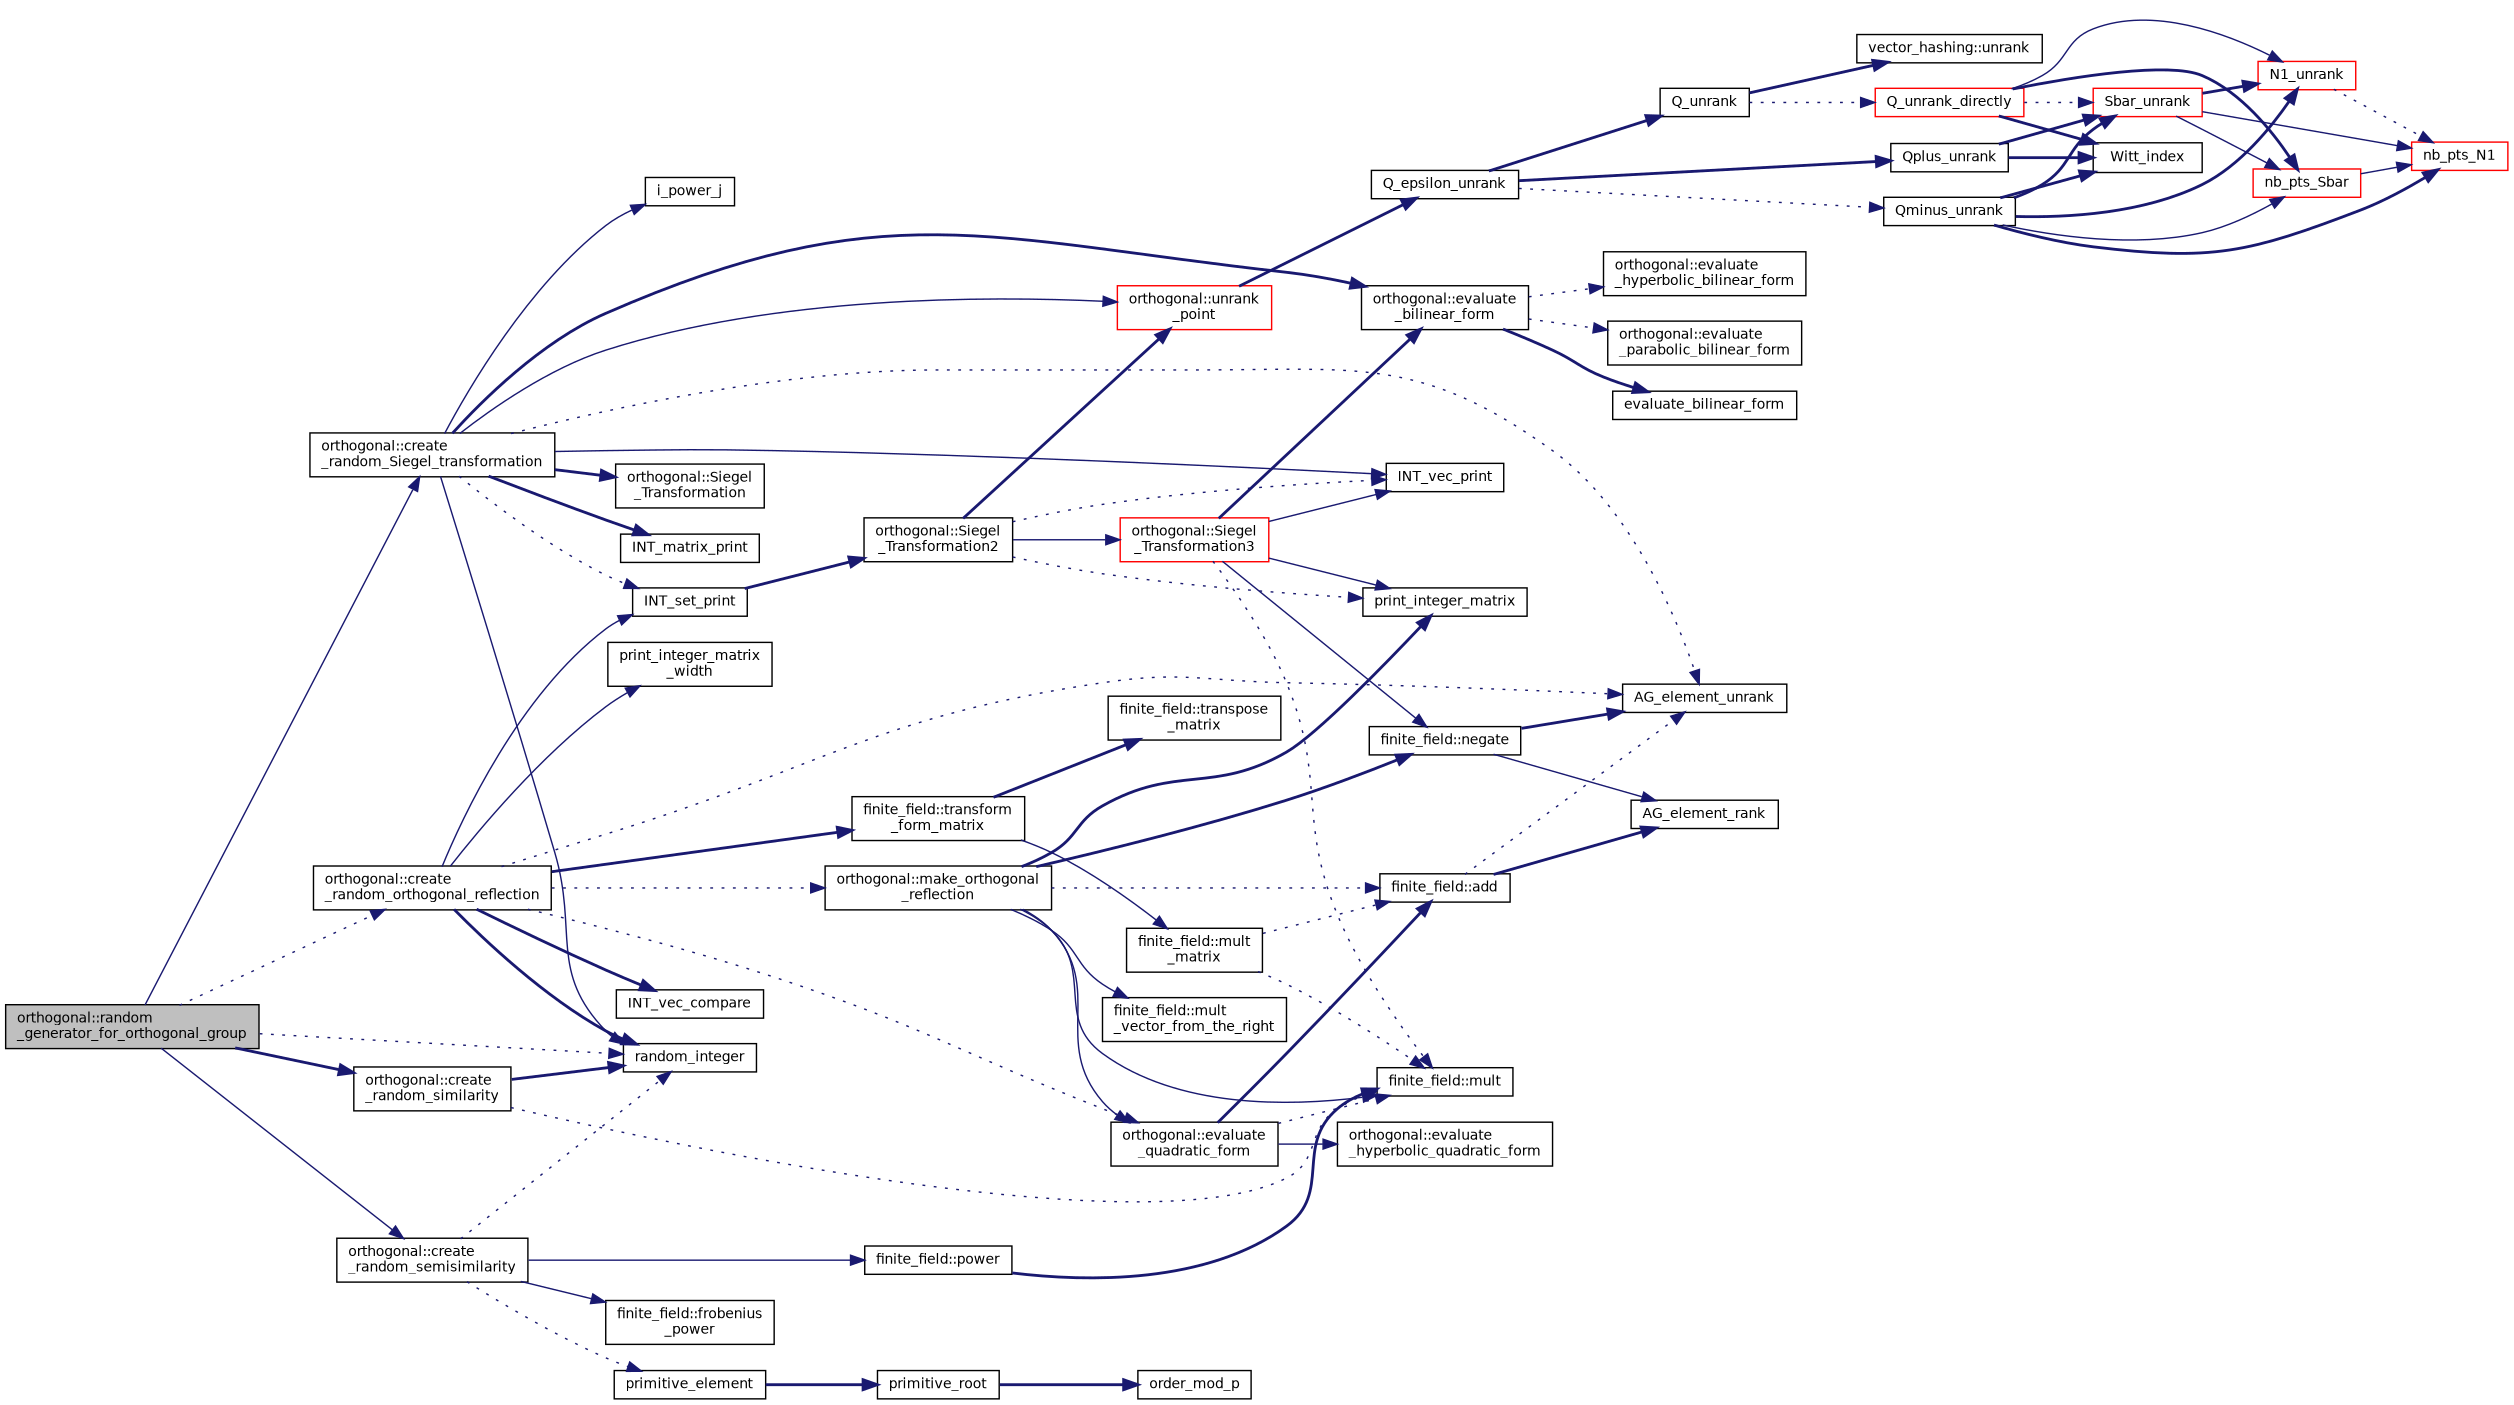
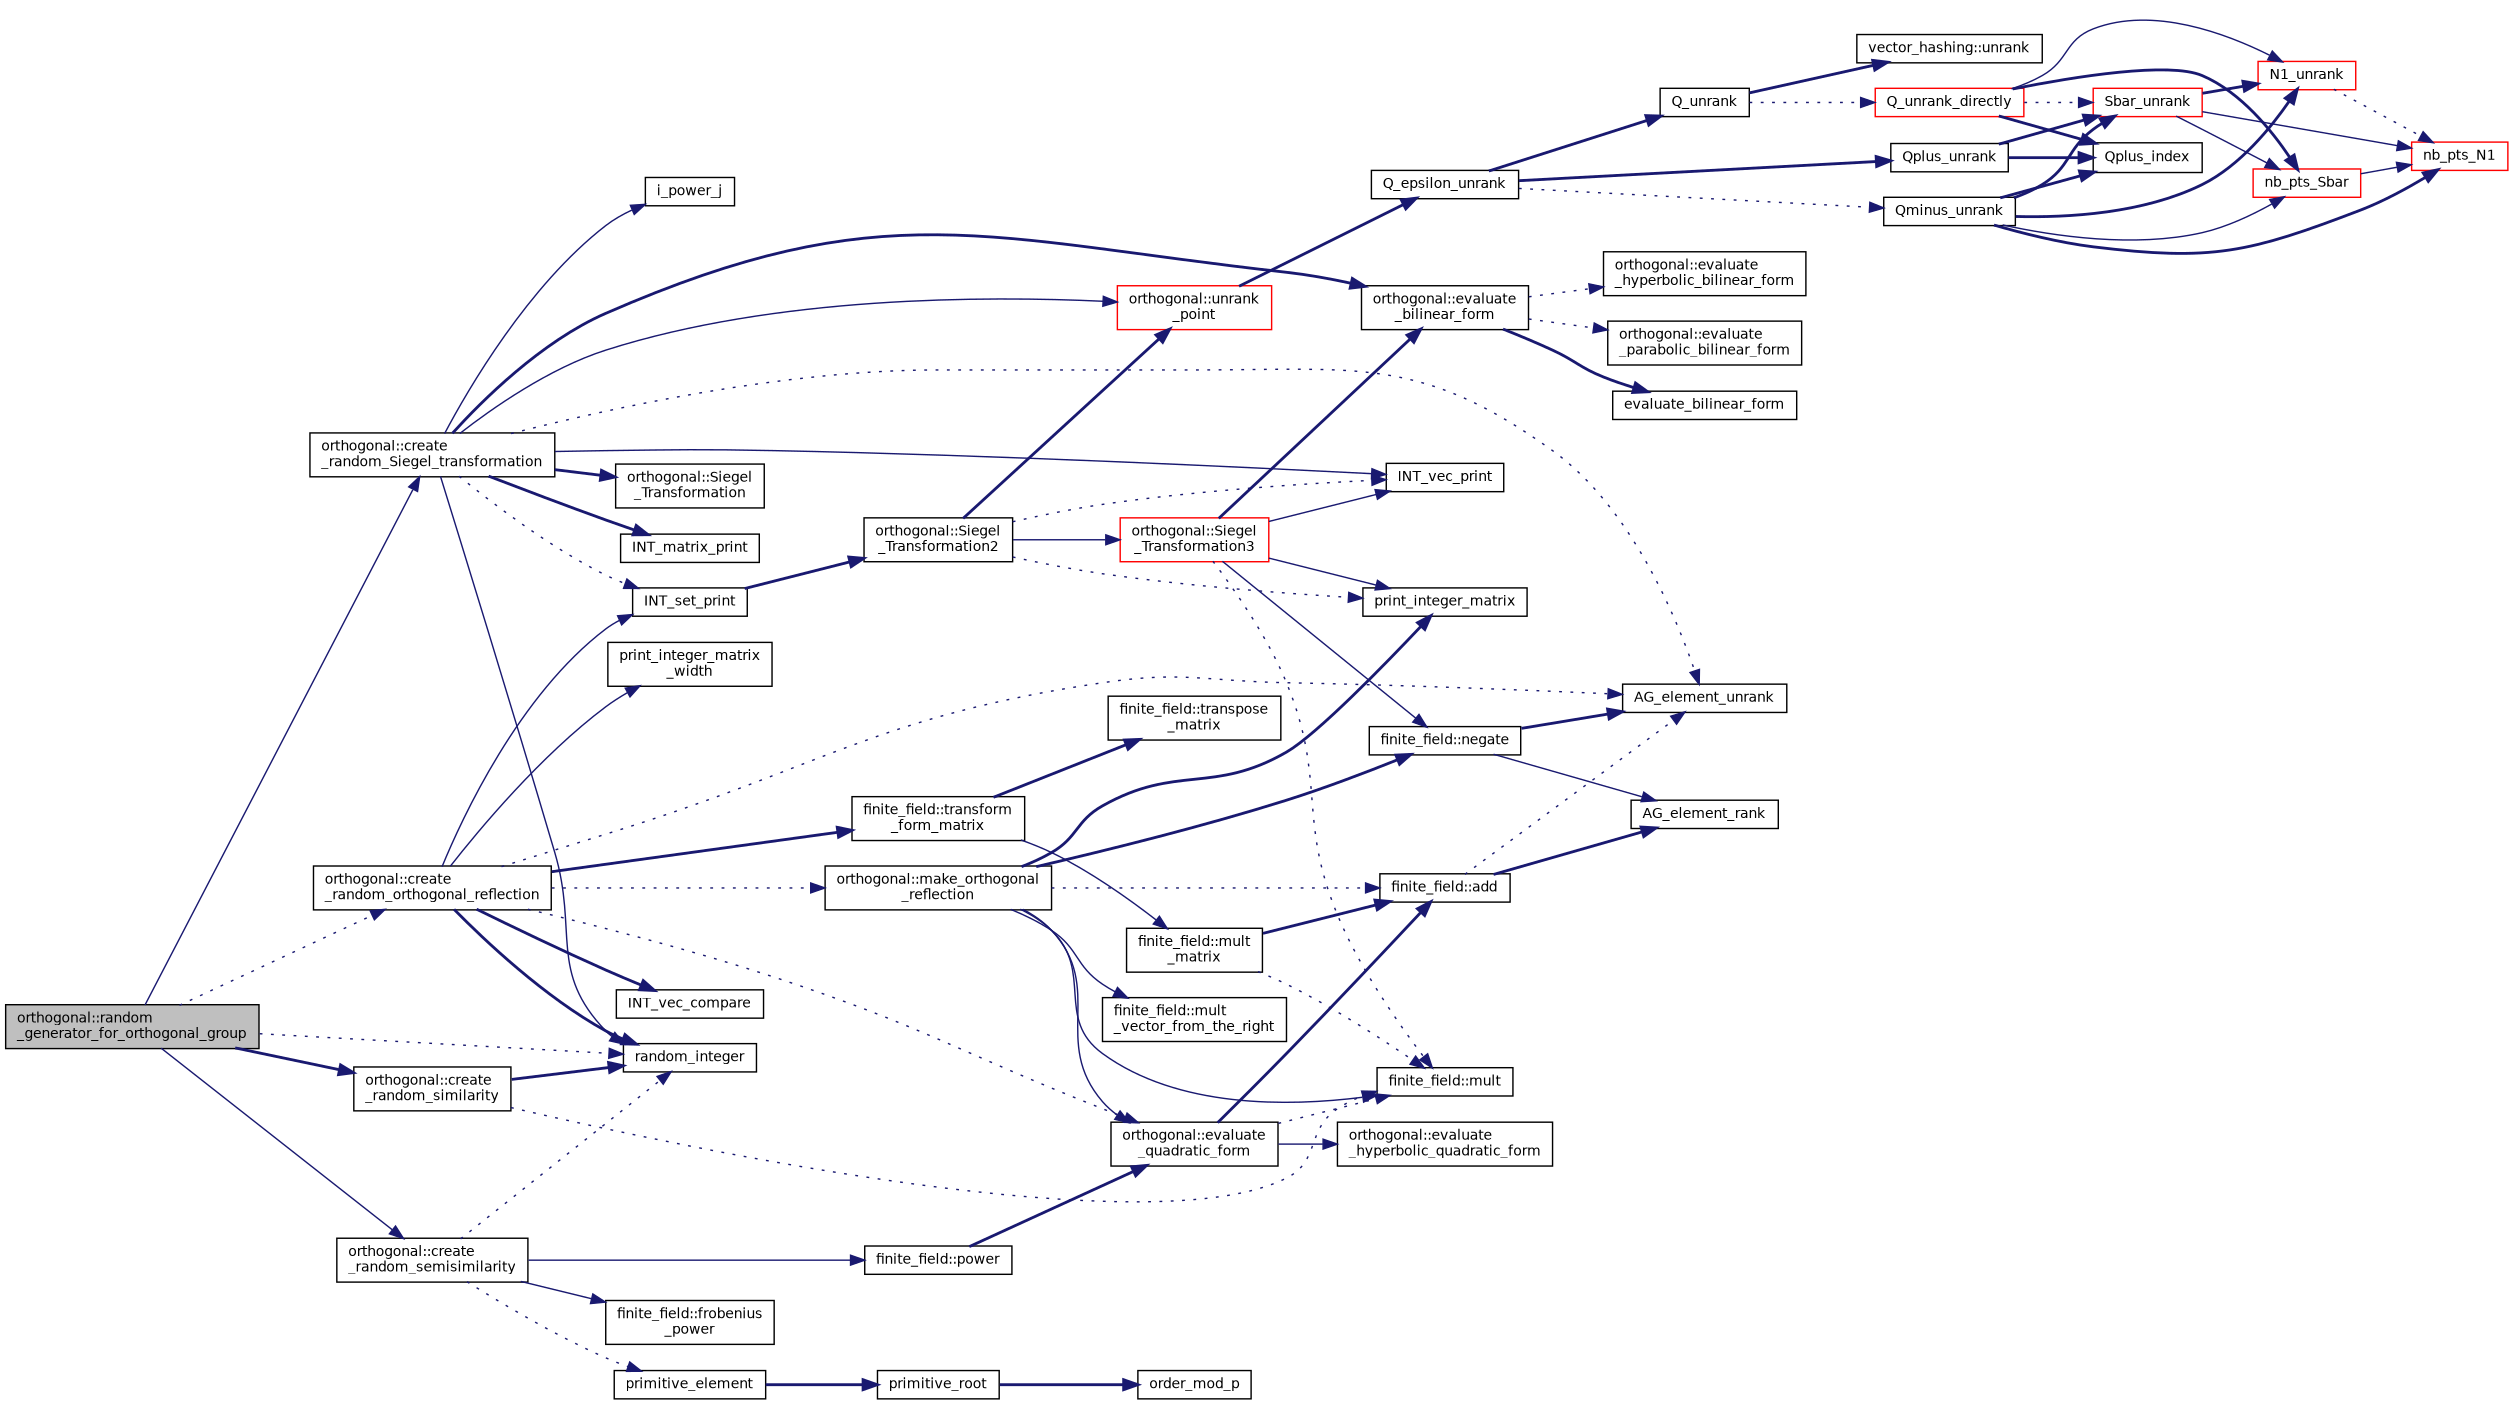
node "Witt_index": label "Witt_index" -> "Qplus_index"
edge "finite_field::mult _matrix" -> "finite_field::add": style dotted -> bold
edge "finite_field::power" -> "finite_field::mult": now "finite_field::power" -> "orthogonal::evaluate _quadratic_form"
